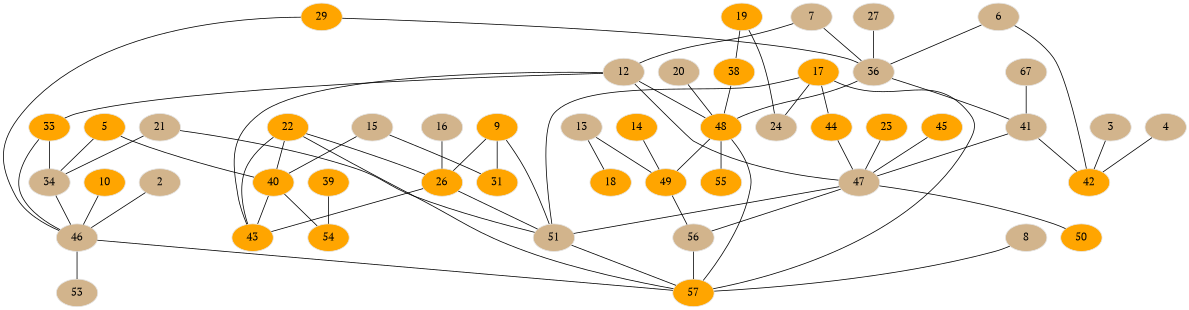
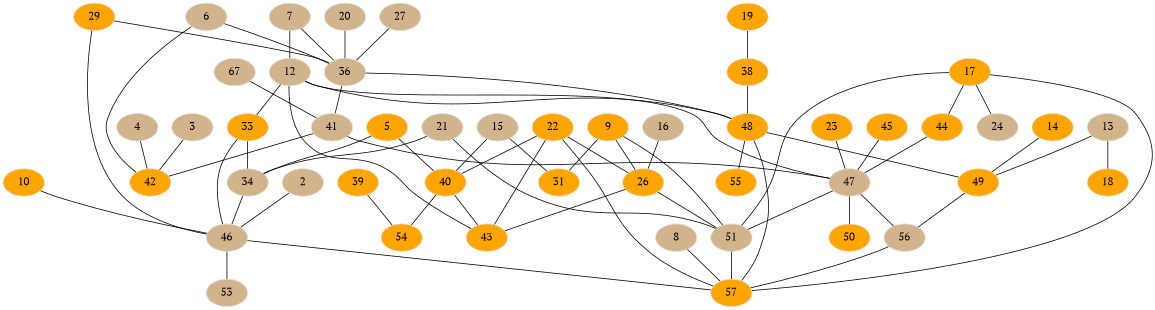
edge "19" -- "24": removed
edge "20" -- "48": now "20" -- "36"
